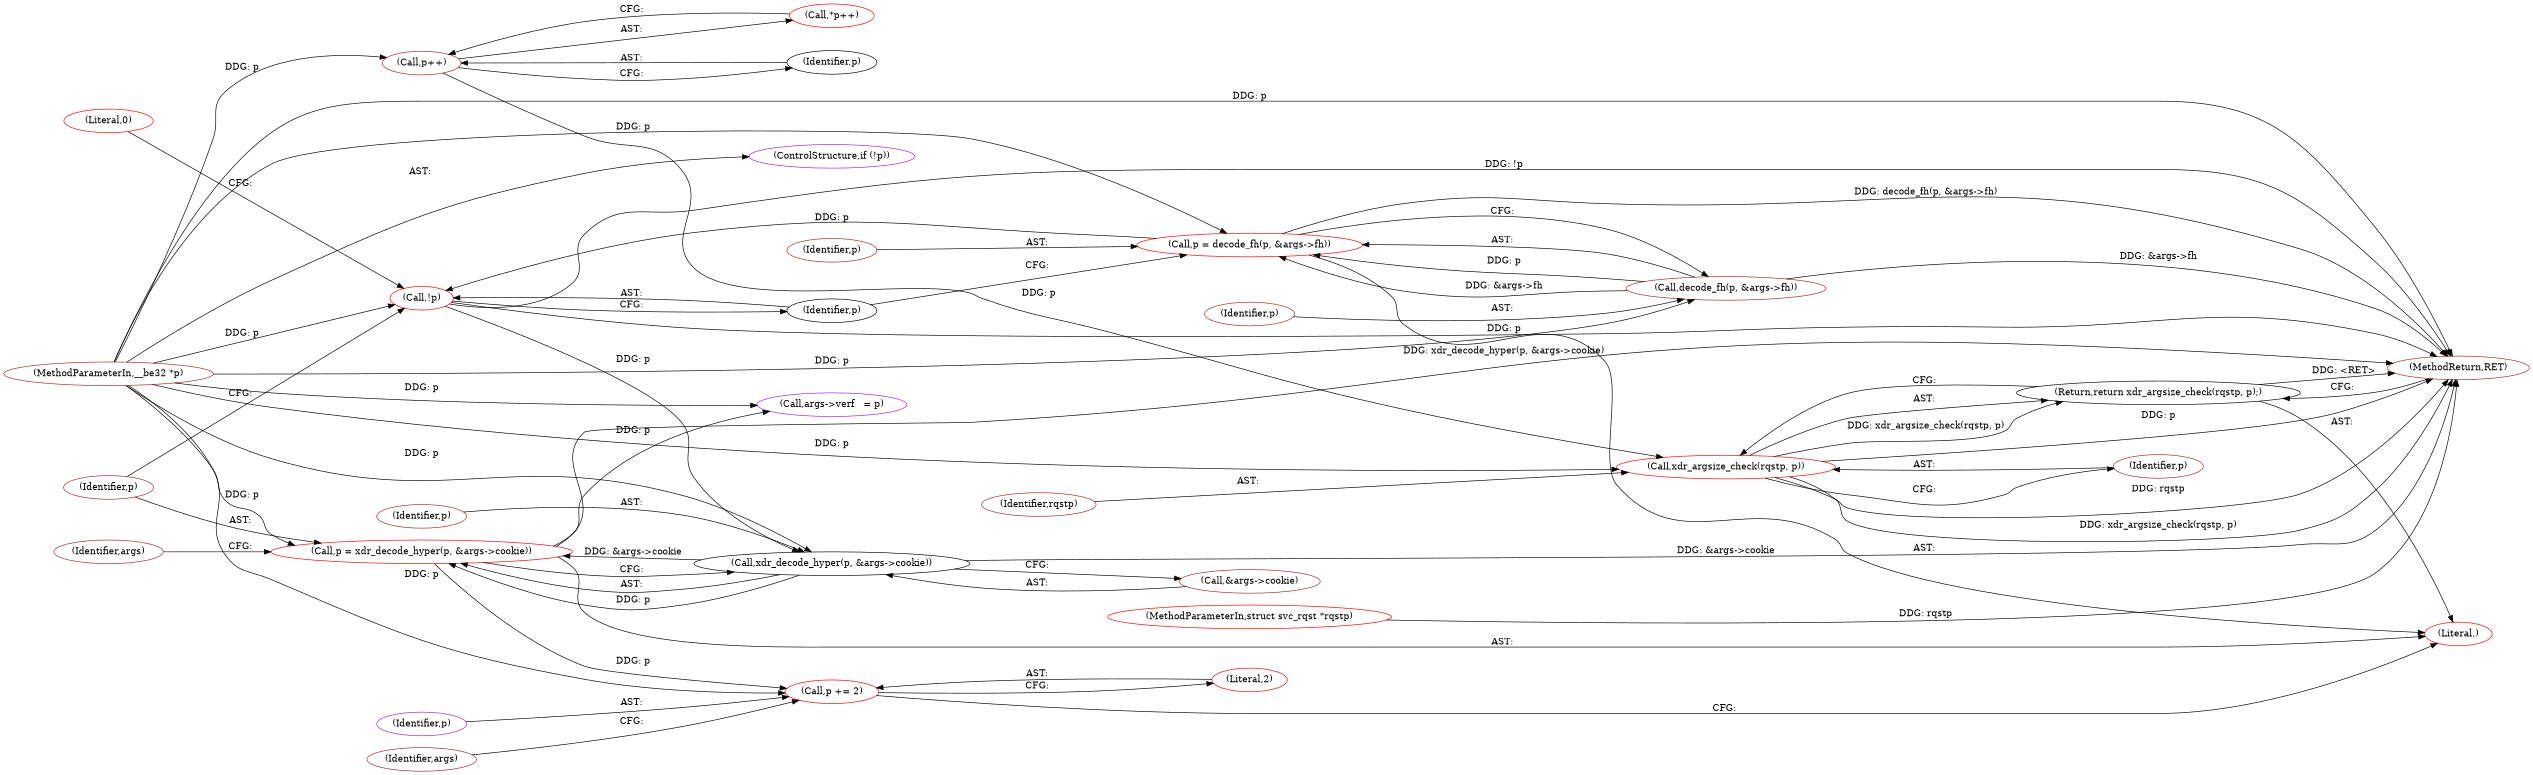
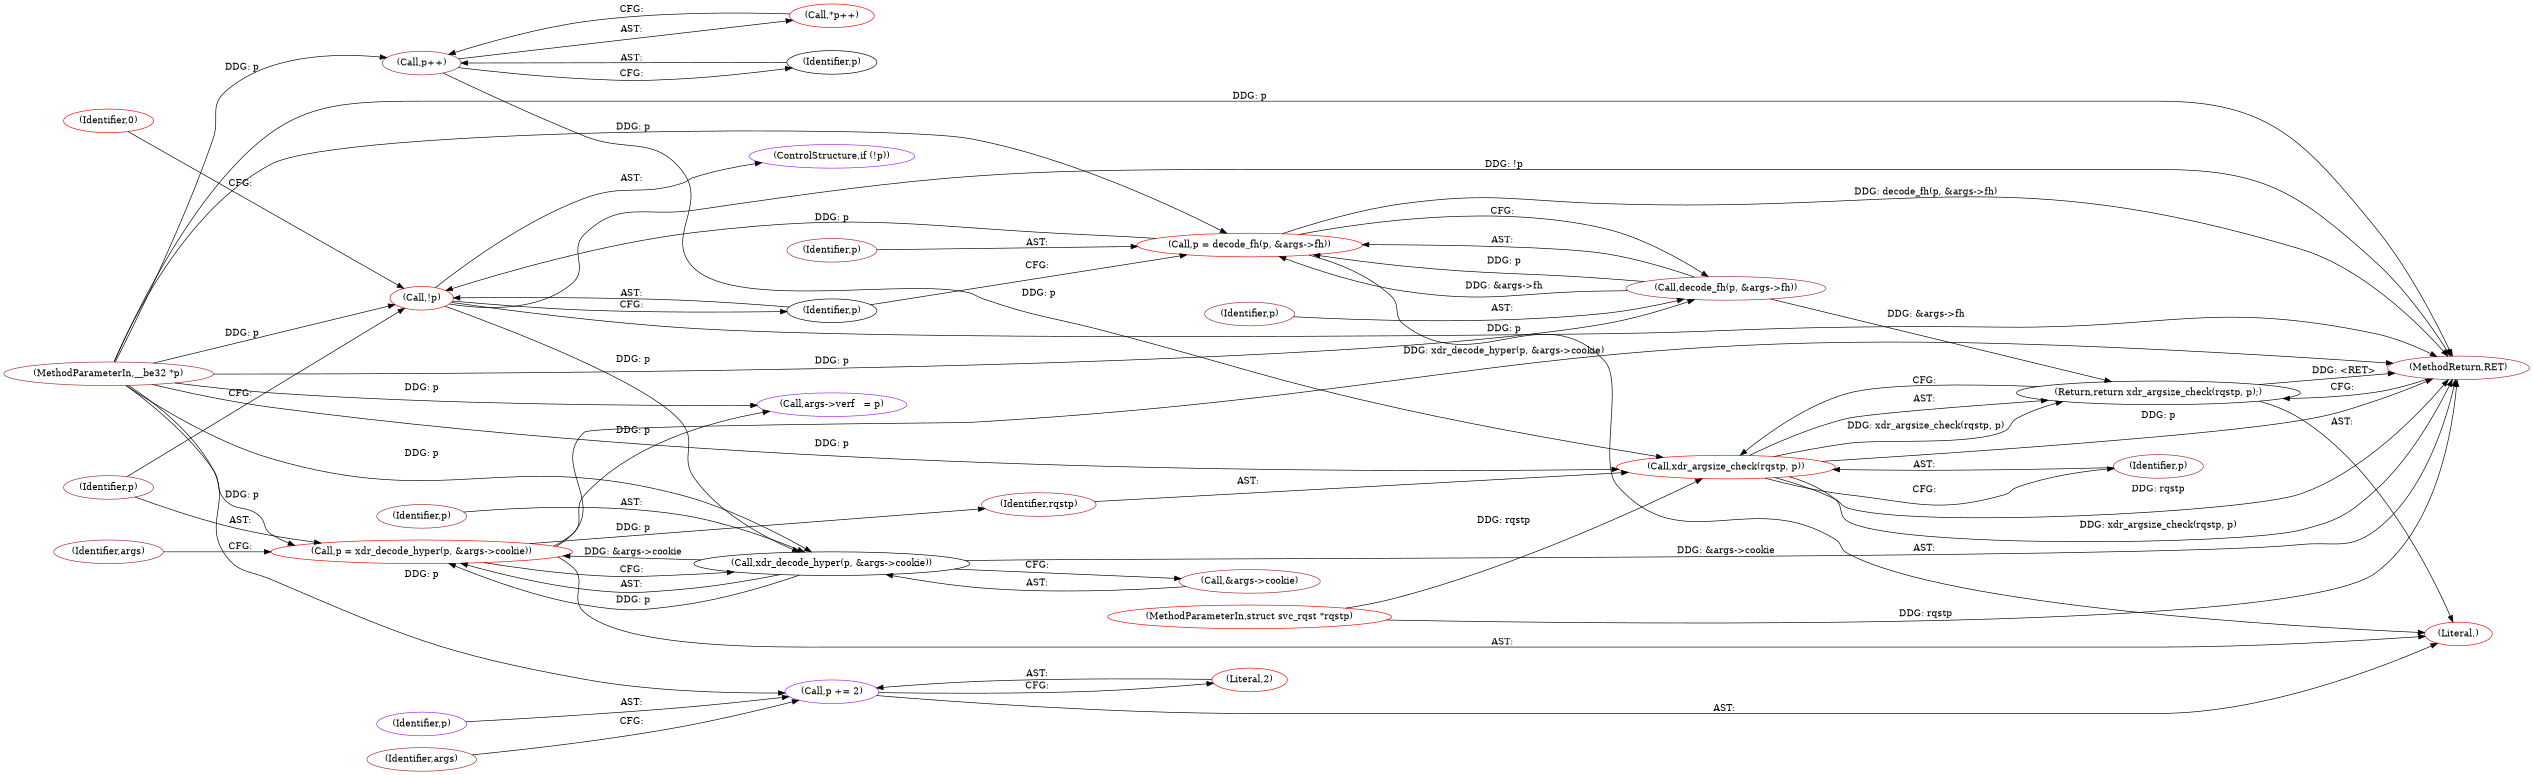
node "(Literal,0)": label "(Literal,0)" -> "(Identifier,0)"
edge "(MethodParameterIn,__be32 *p)" -> "(ControlStructure,if (!p))": now "(Call,!p)" -> "(ControlStructure,if (!p))"
edge "(Call,decode_fh(p, &args->fh))" -> "(MethodReturn,RET)": now "(Call,decode_fh(p, &args->fh))" -> "(Return,return xdr_argsize_check(rqstp, p);)"
edge "(MethodParameterIn,struct svc_rqst *rqstp)" -> "(Call,xdr_argsize_check(rqstp, p))": added, label "DDG: rqstp"
edge "(Call,p = xdr_decode_hyper(p, &args->cookie))" -> "(Call,p += 2)": now "(Call,p = xdr_decode_hyper(p, &args->cookie))" -> "(Identifier,rqstp)"
node "(Call,p += 2)": color red -> purple
edge "(Call,p += 2)" -> "(Literal,)": label "CFG: " -> "AST: "
